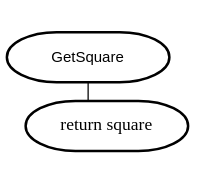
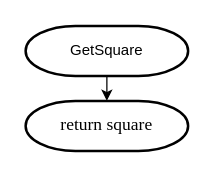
node "GetSquare": moved (88, 57) -> (107, 51)
